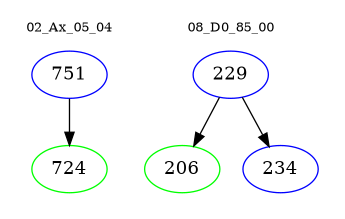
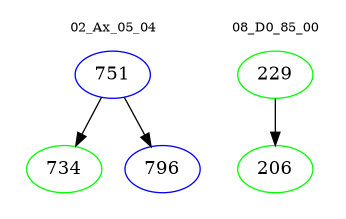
node "229": color blue -> green
node "724": label "724" -> "734"
node "796": added
node "234": removed
